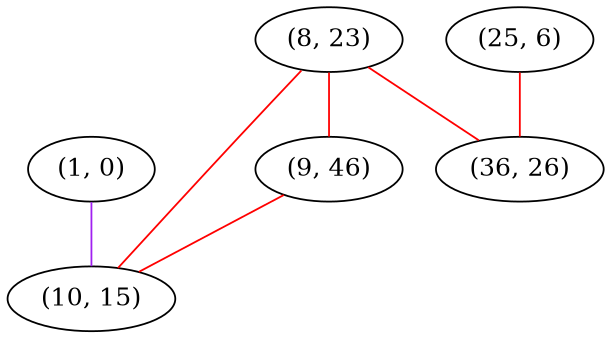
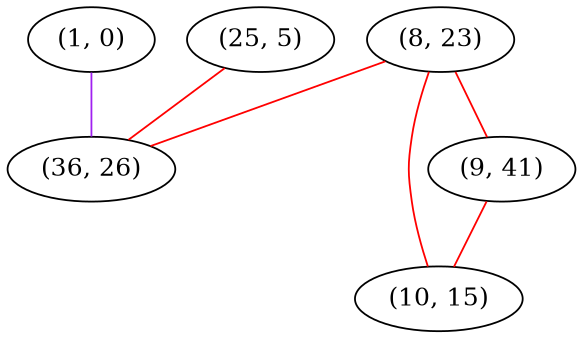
node "(25, 6)": label "(25, 6)" -> "(25, 5)"
node "(9, 46)": label "(9, 46)" -> "(9, 41)"
edge "(1, 0)" -- "(10, 15)": now "(1, 0)" -- "(36, 26)"
